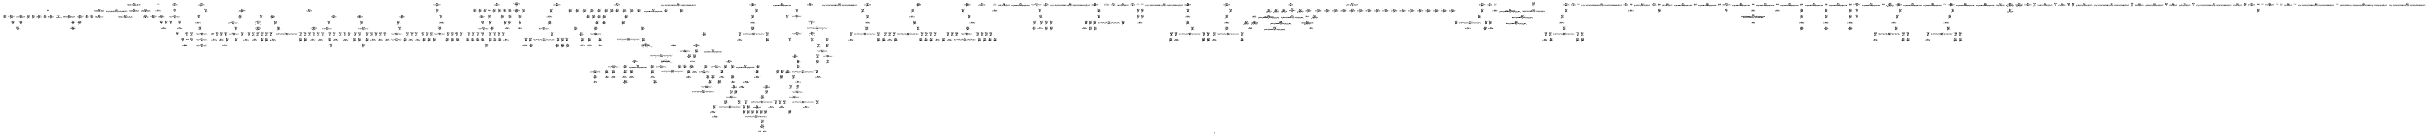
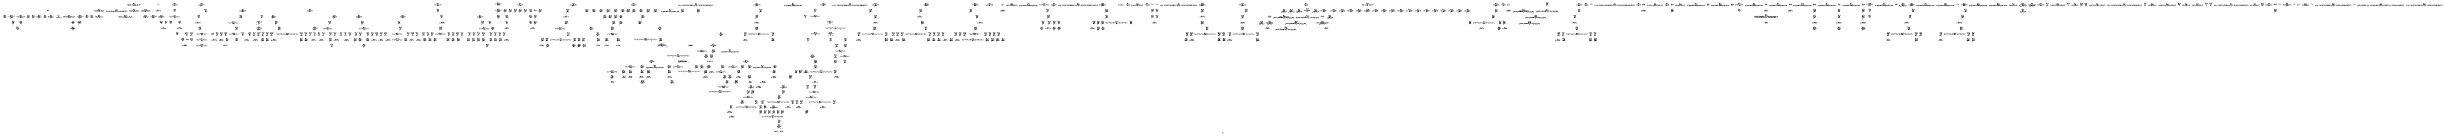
node "NodeID: 259": added
node "NodeID: 192": removed
node "NodeID: 160": removed
